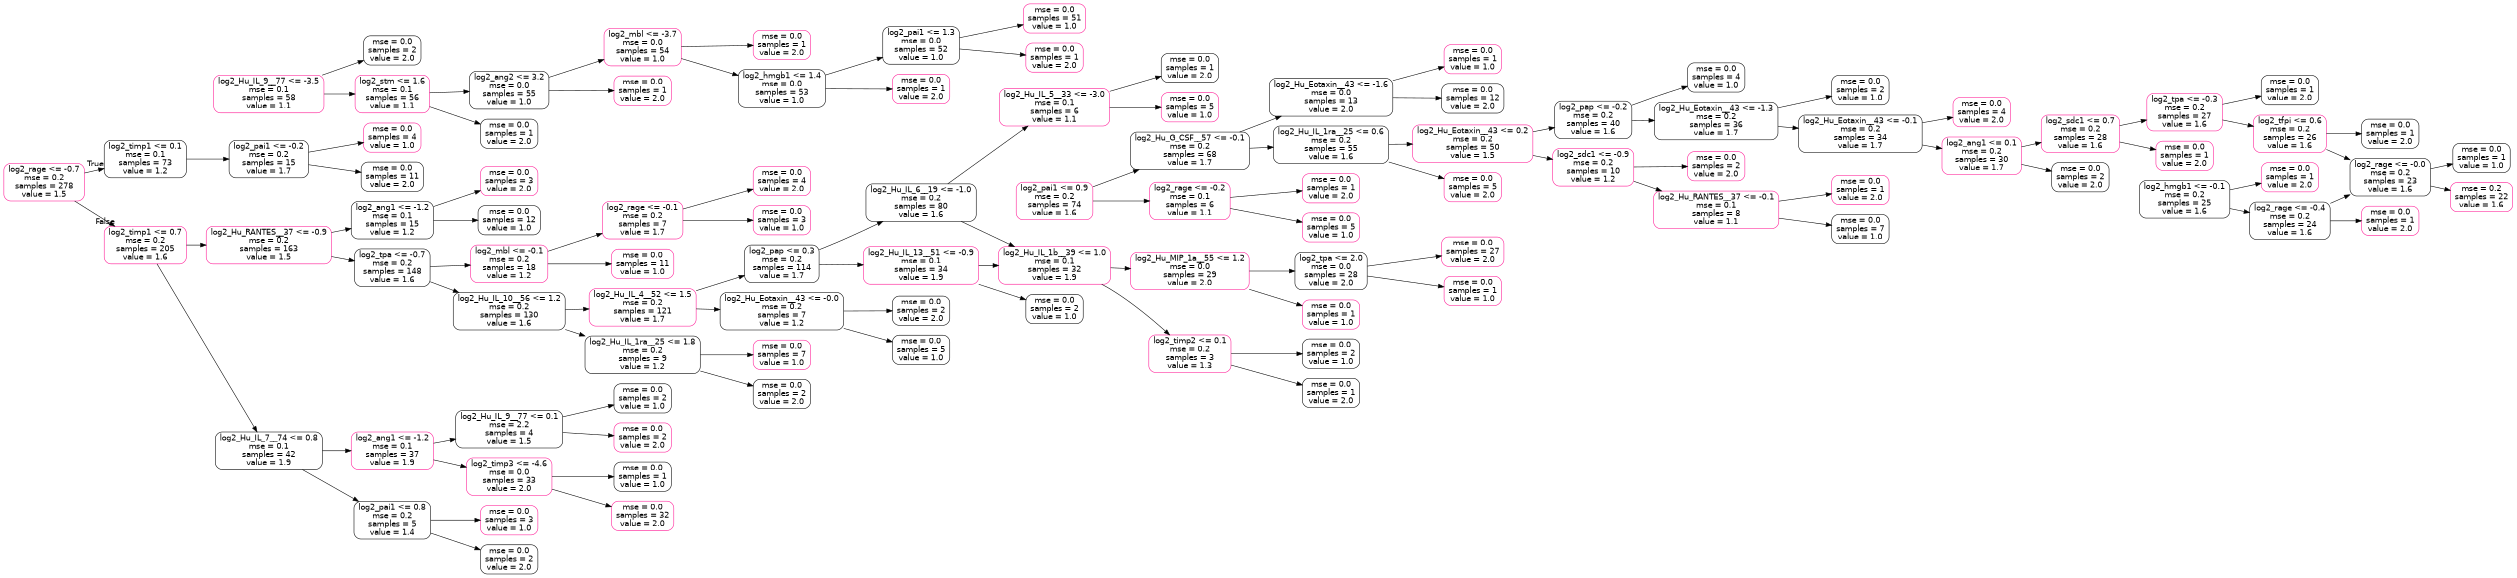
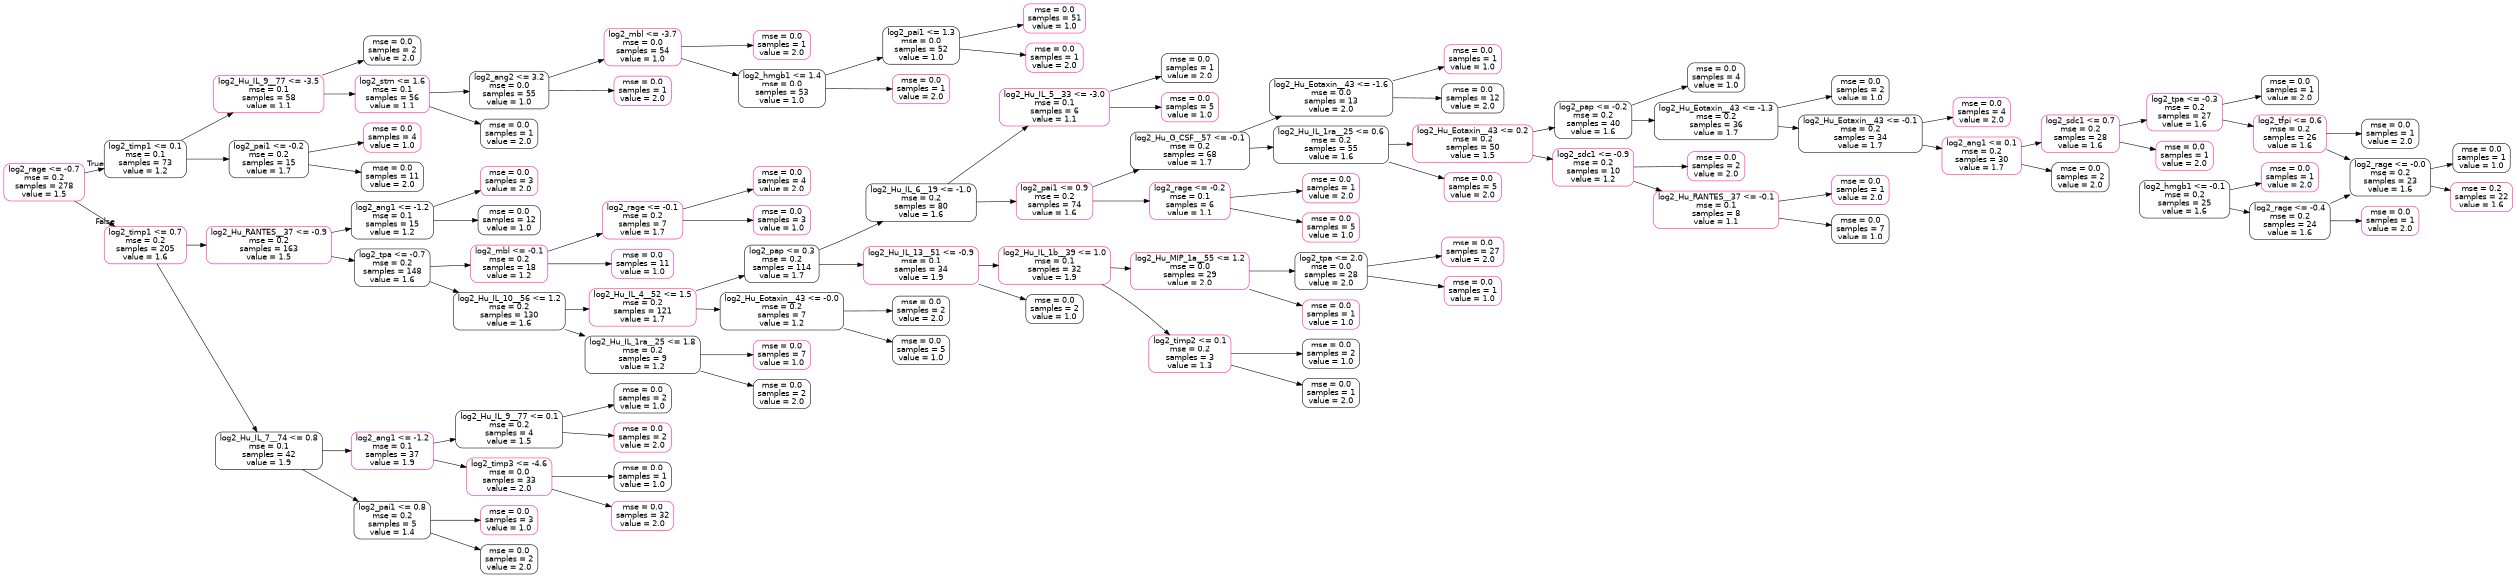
edge "log2_timp1 <= 0.1 mse = 0.1 samples = 73 value = 1.2" -> "log2_Hu_IL_9__77 <= -3.5 mse = 0.1 samples = 58 value = 1.1": added
edge "log2_Hu_IL_6__19 <= -1.0 mse = 0.2 samples = 80 value = 1.6" -> "log2_Hu_IL_1b__39 <= 1.0 mse = 0.1 samples = 32 value = 1.9": now "log2_Hu_IL_6__19 <= -1.0 mse = 0.2 samples = 80 value = 1.6" -> "log2_pai1 <= 0.9 mse = 0.2 samples = 74 value = 1.6"
node "log2_Hu_IL_9__77 <= 0.1 mse = 2.2 samples = 4 value = 1.5": label "log2_Hu_IL_9__77 <= 0.1 mse = 2.2 samples = 4 value = 1.5" -> "log2_Hu_IL_9__77 <= 0.1 mse = 0.2 samples = 4 value = 1.5"
